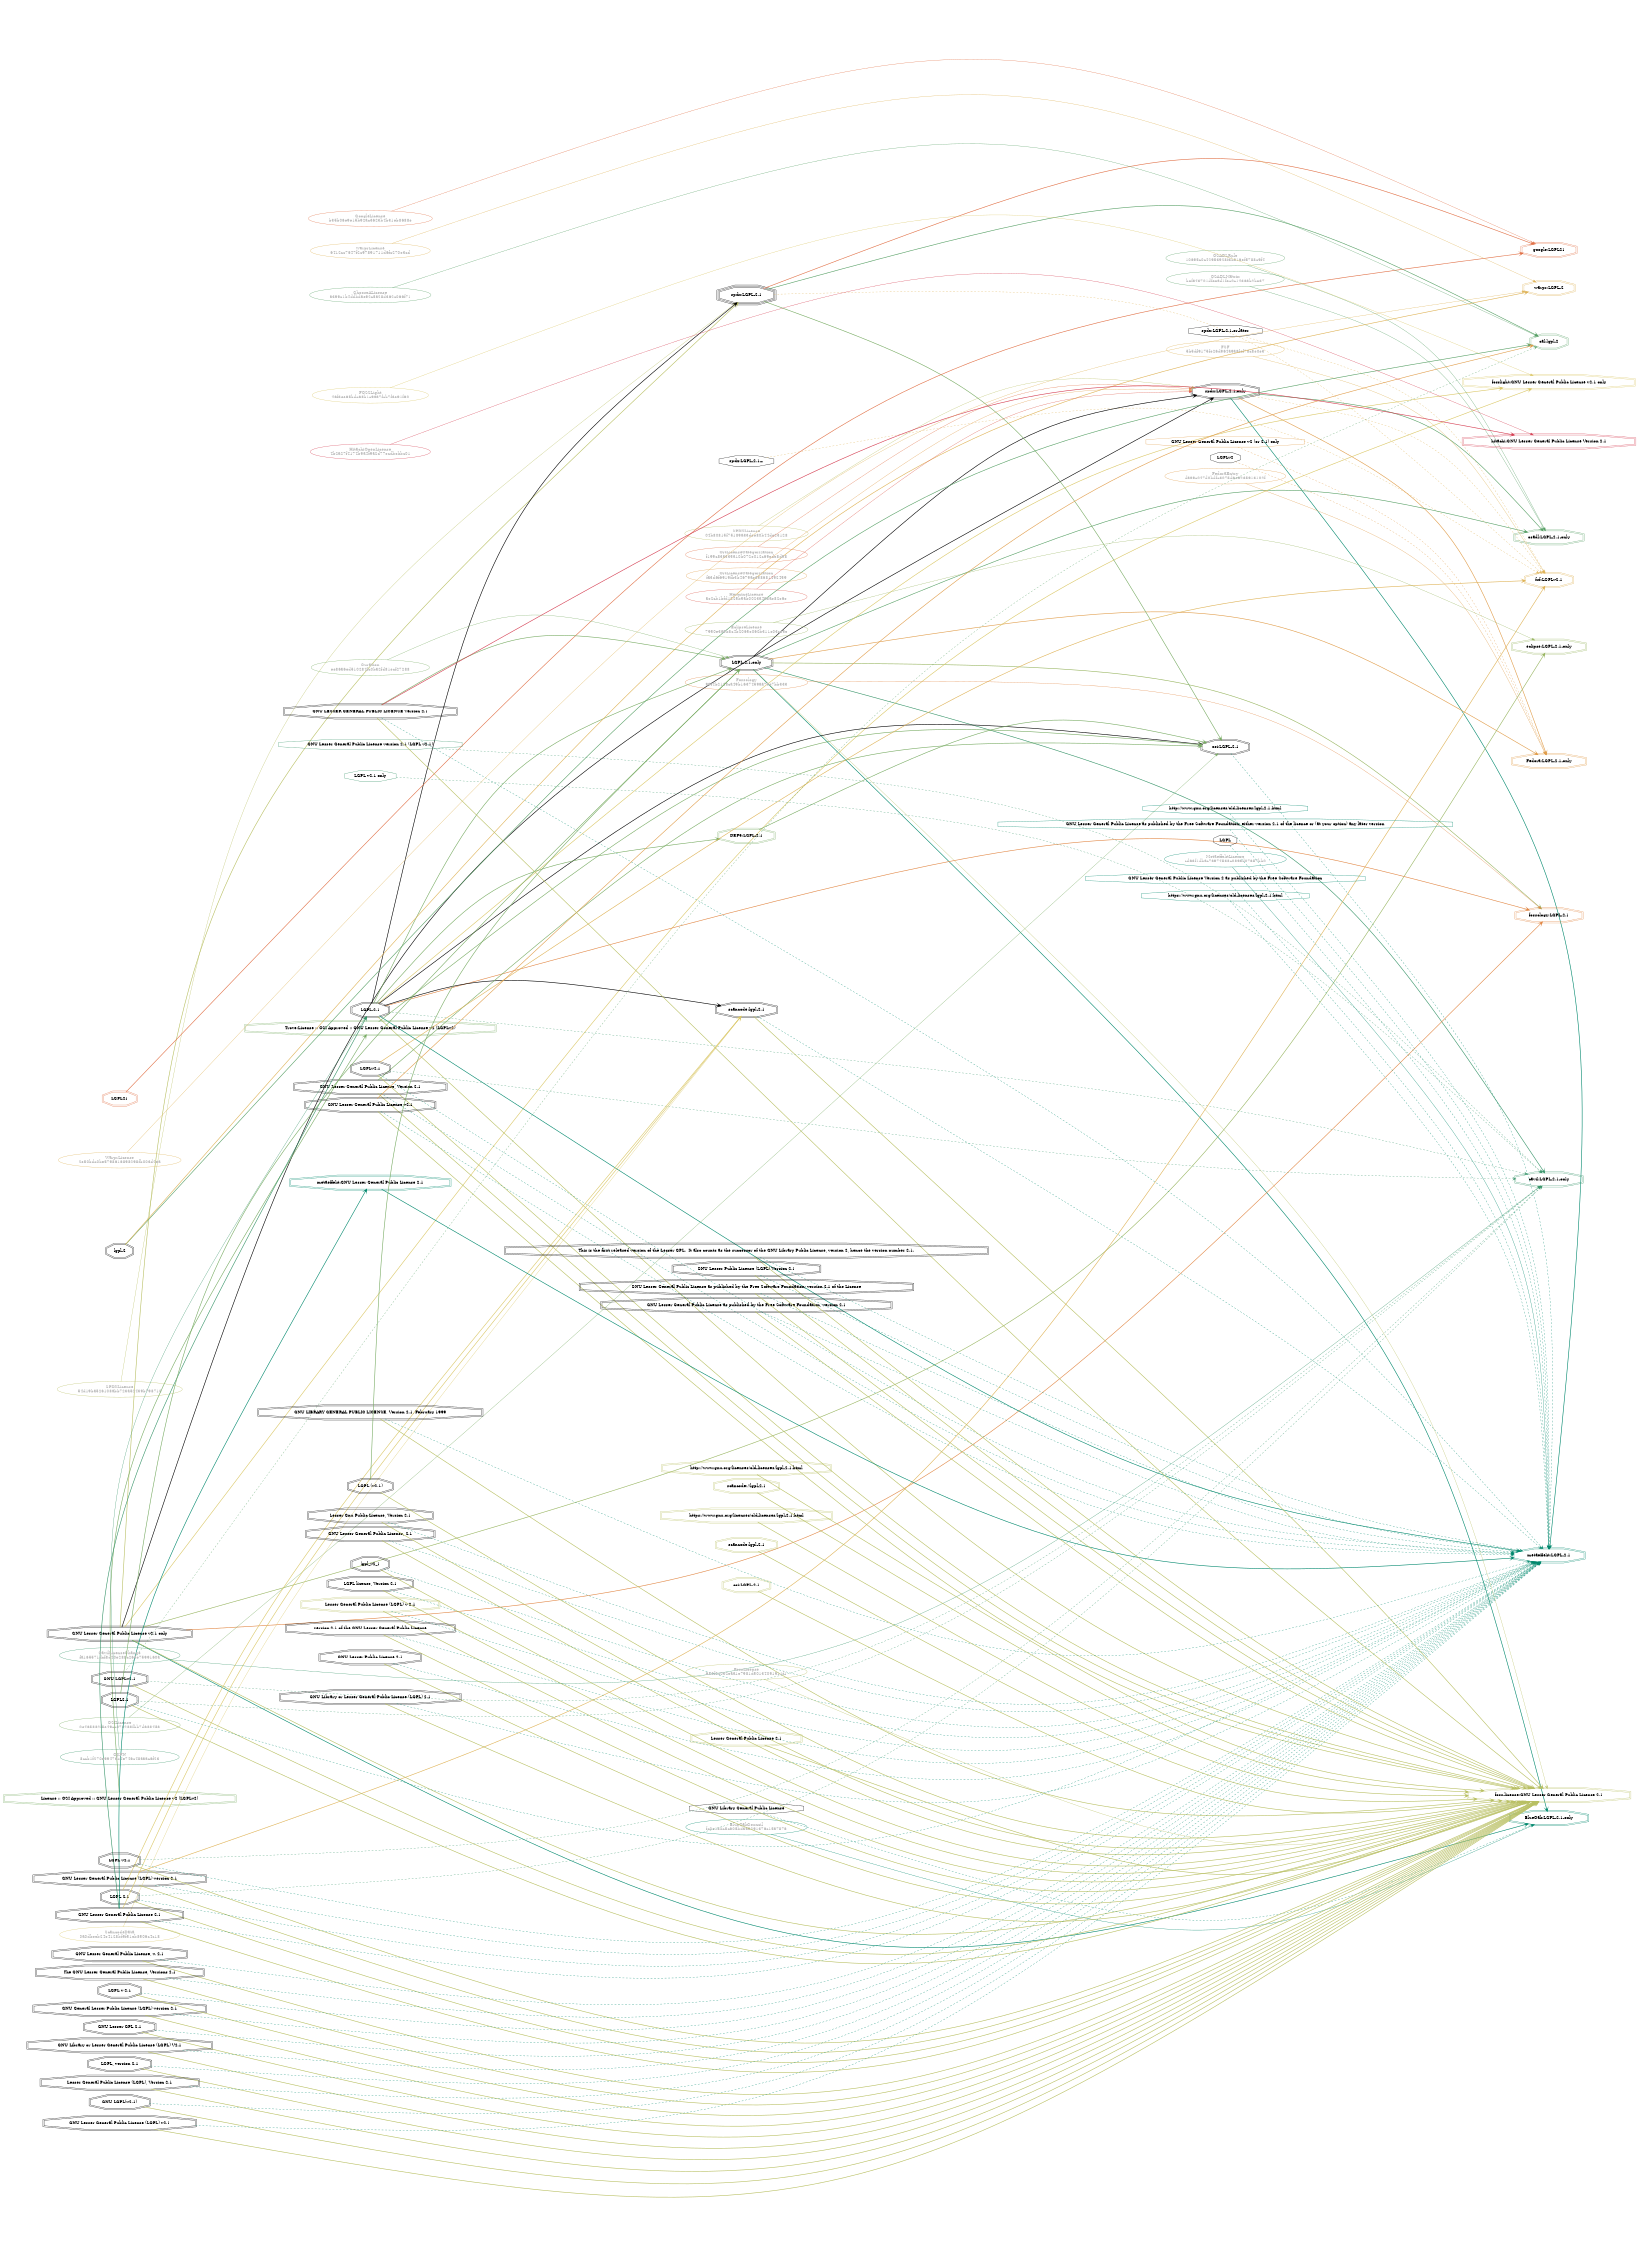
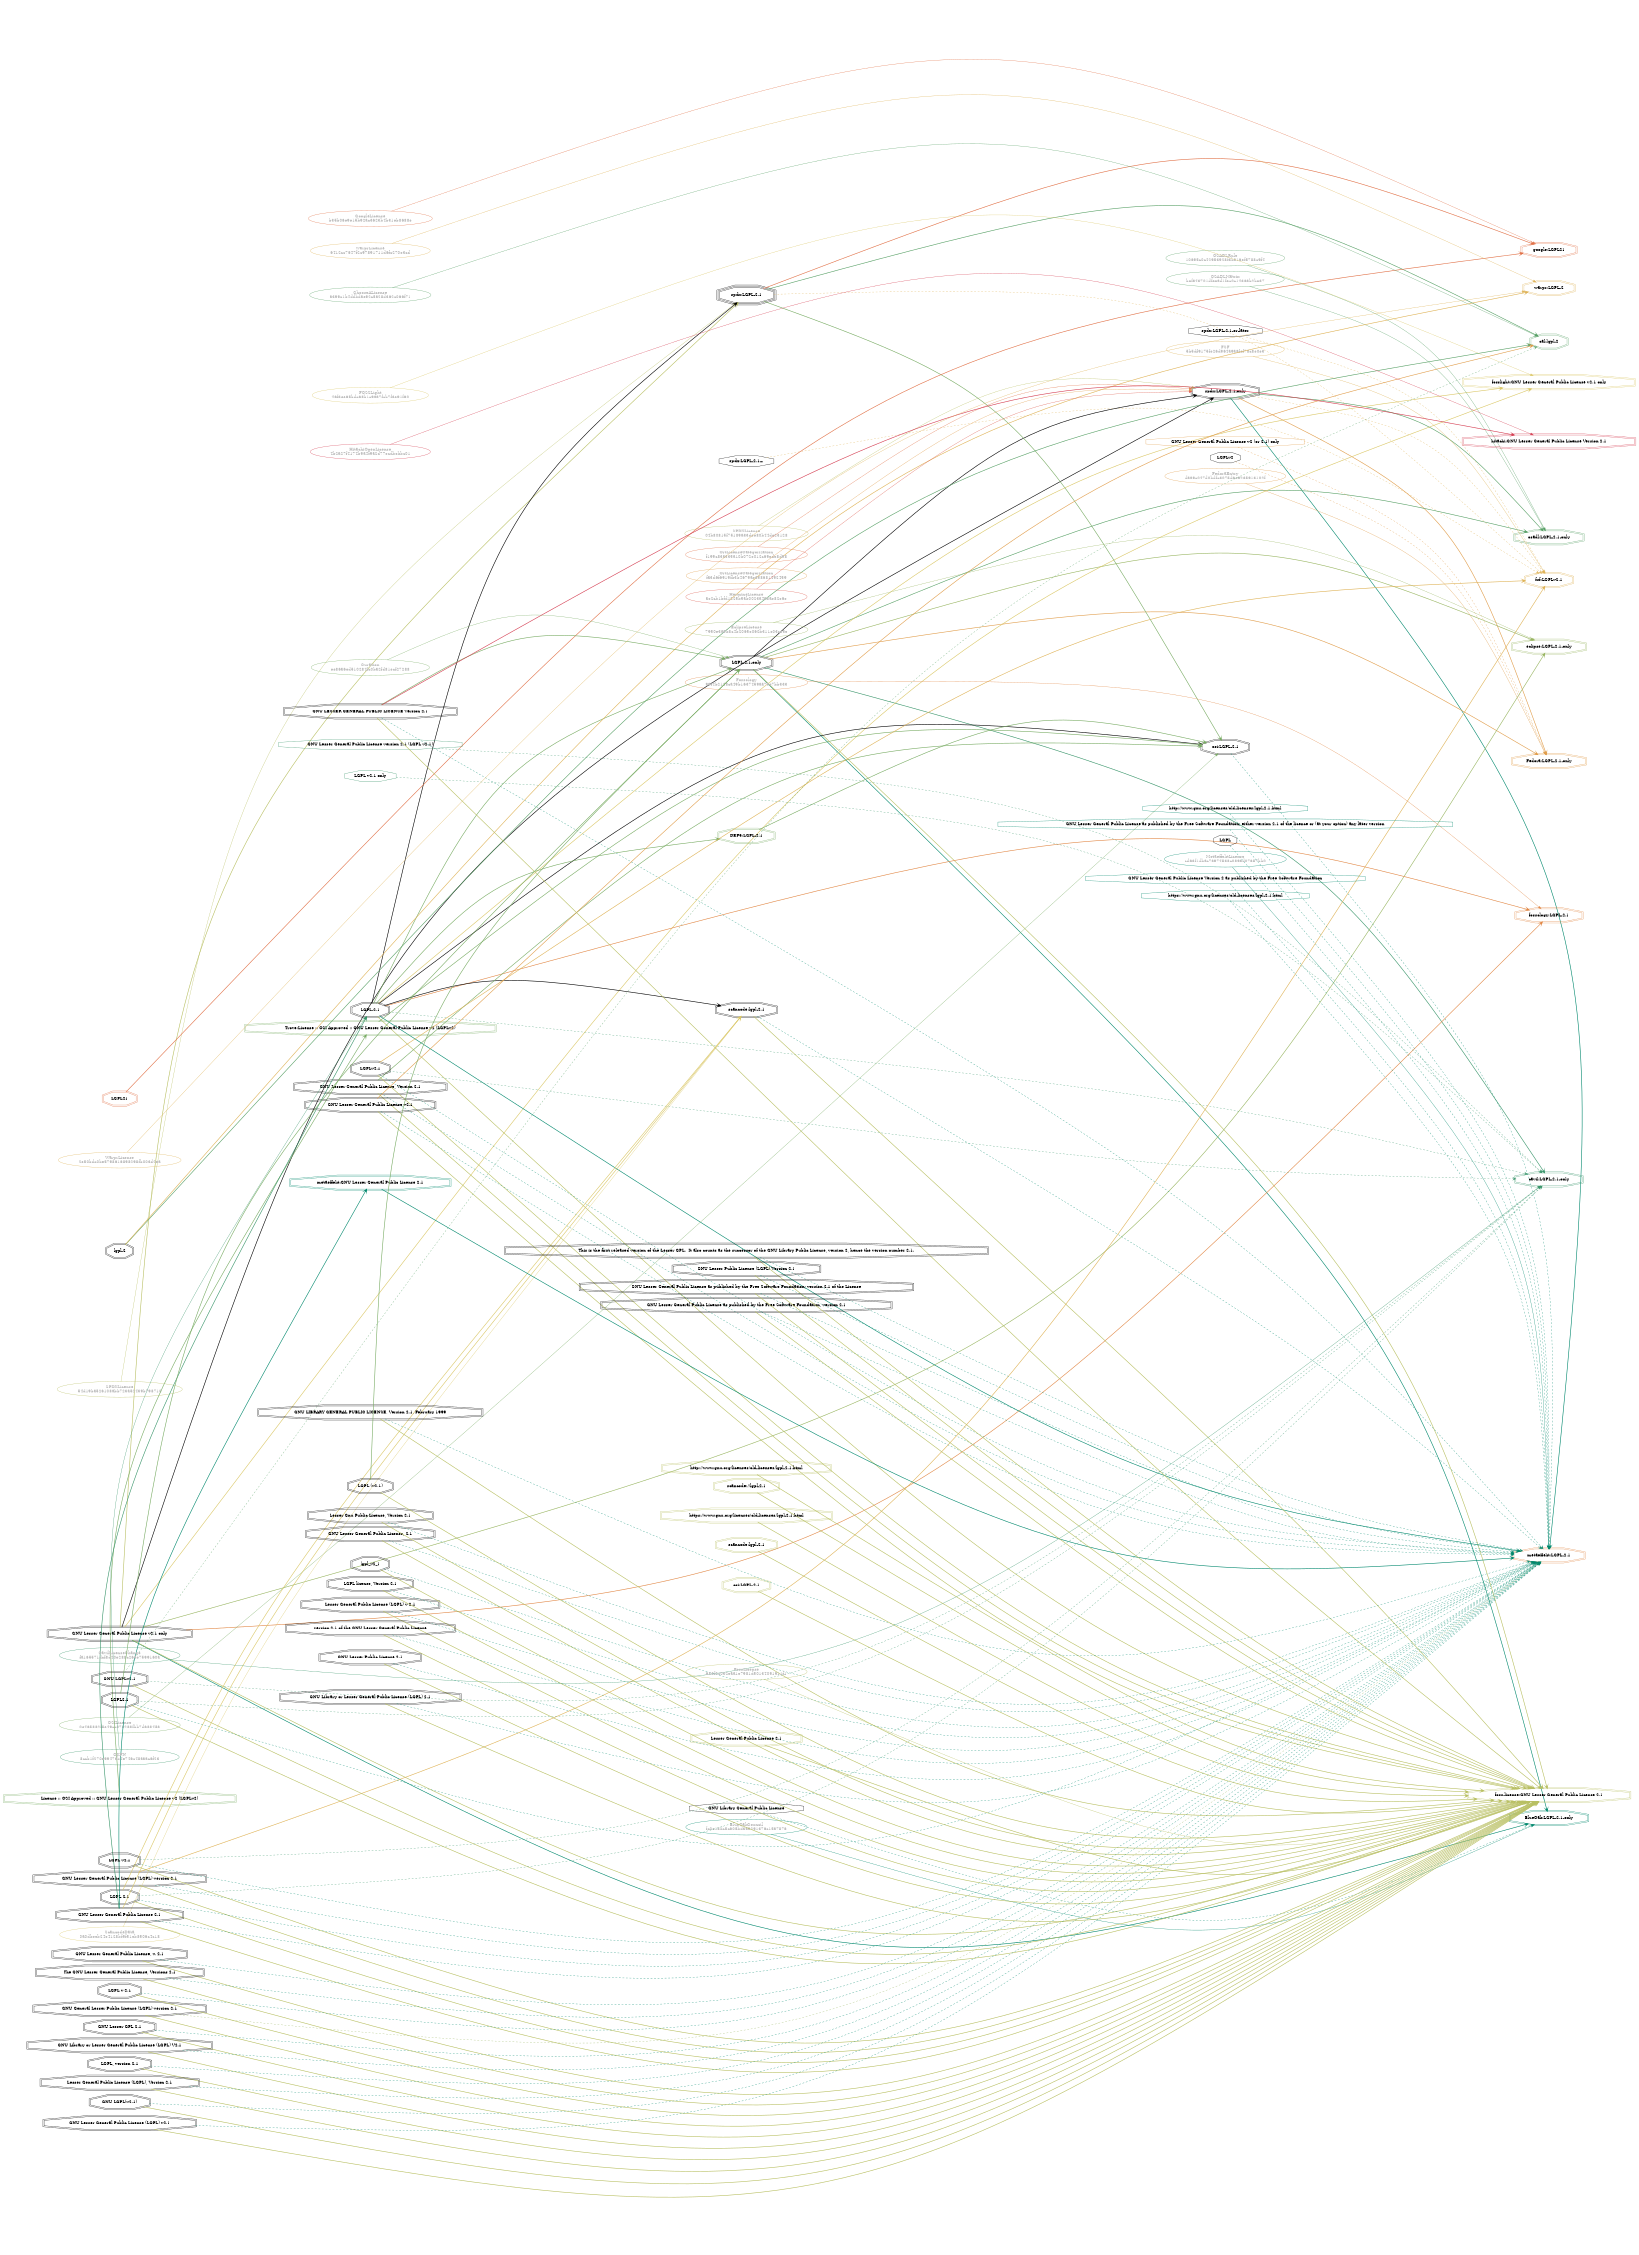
edge "LGPL-2.1-only" -> "fossology:LGPL-2.1": now "LGPL-2.1-only" -> "eclipse:LGPL-2.1-only"
edge "LGPL-2.1-only" -> "foss-license:GNU Lesser General Public License 2.1": style solid -> bold
node "metaeffekt:LGPL-2.1": color #00876c -> #e18745
node "Lesser General Public License (LGPL) v 2.1": color #b8bf62 -> black
edge "GNU General Lesser Public License (LGPL) version 2.1" -> "metaeffekt:LGPL-2.1": color #00876c -> #98b561
